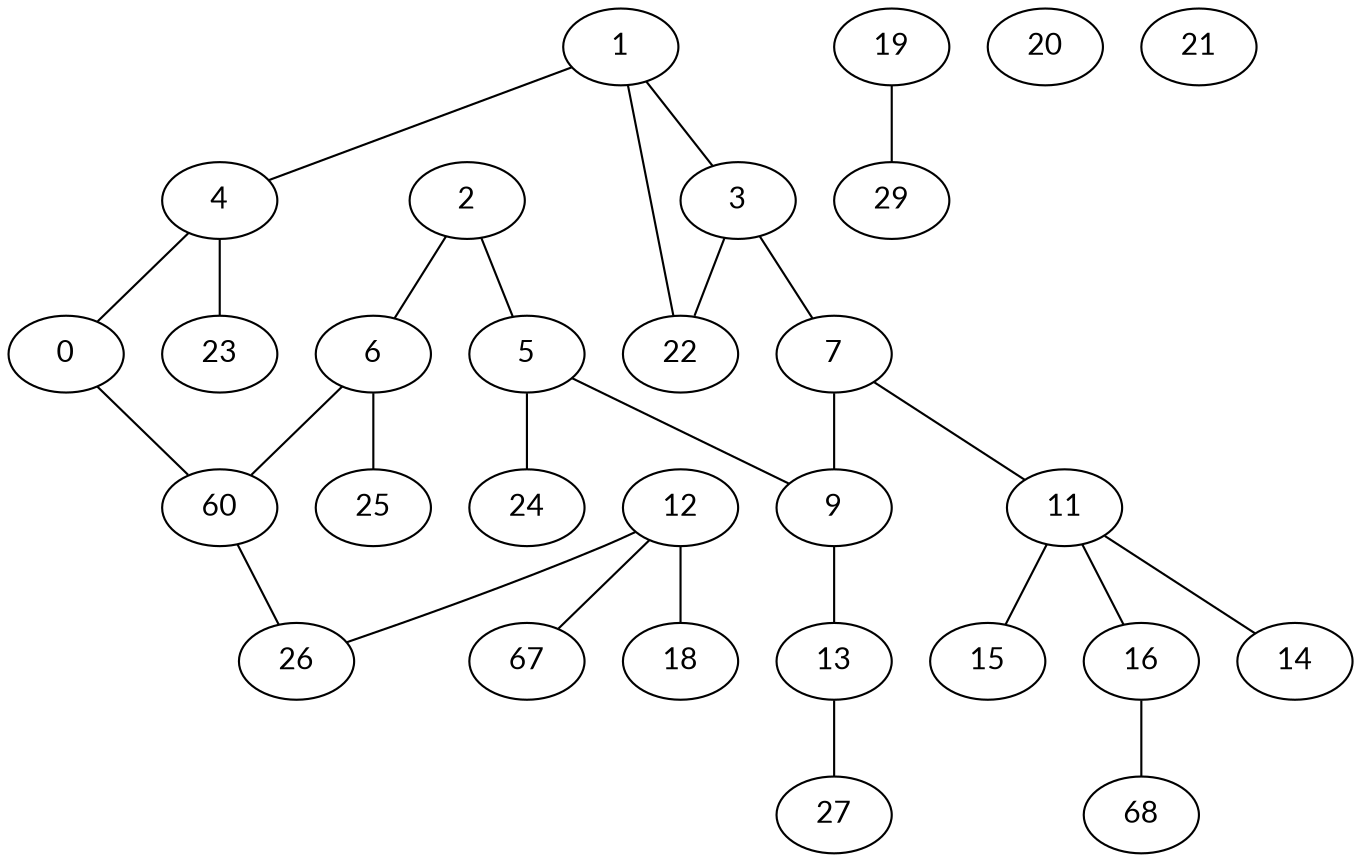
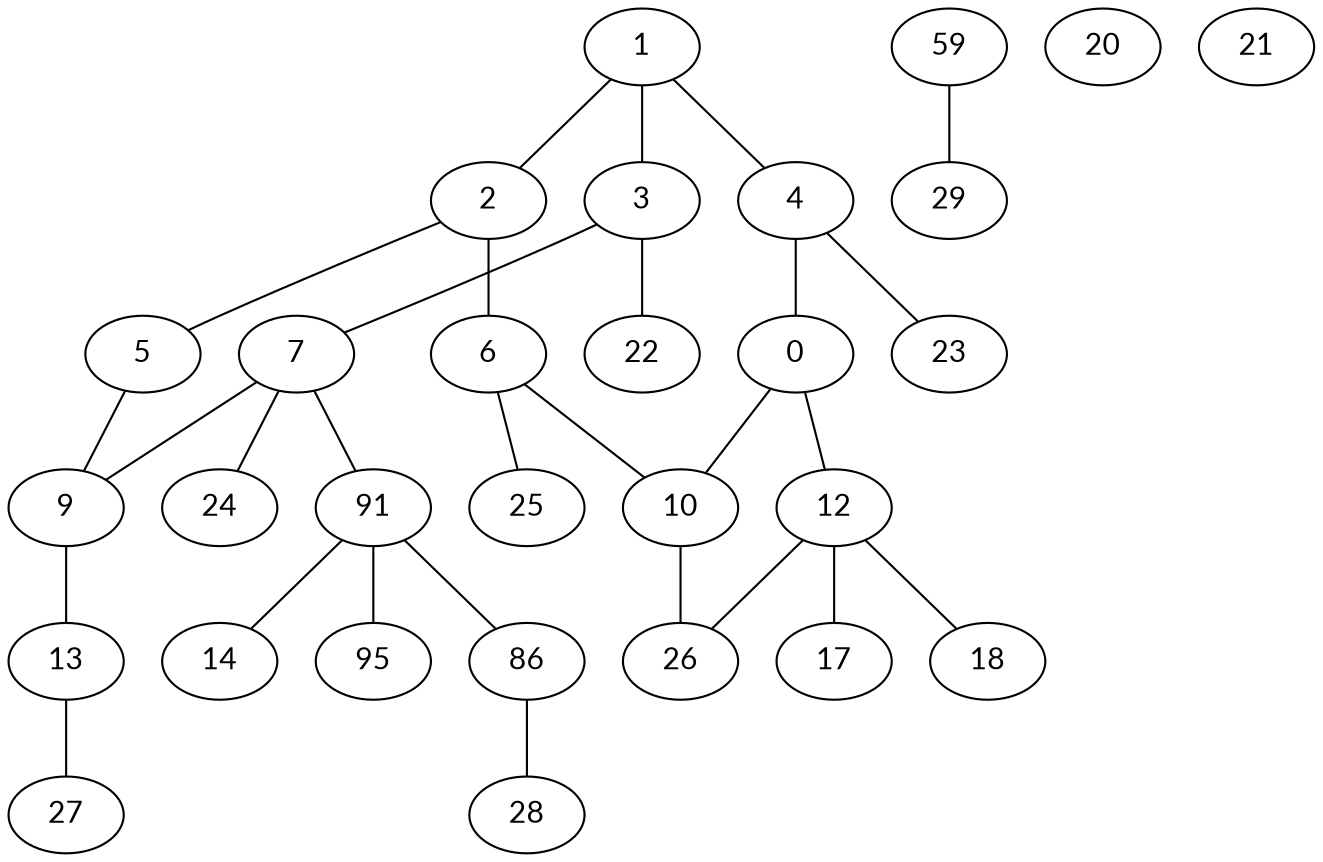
node "19": label "19" -> "59"
edge "1" -- "22": now "1" -- "2"
edge "5" -- "24": now "7" -- "24"
edge "0" -- "12": added
node "60": label "60" -> "10"
node "11": label "11" -> "91"
node "67": label "67" -> "17"
node "15": label "15" -> "95"
node "16": label "16" -> "86"
node "68": label "68" -> "28"
